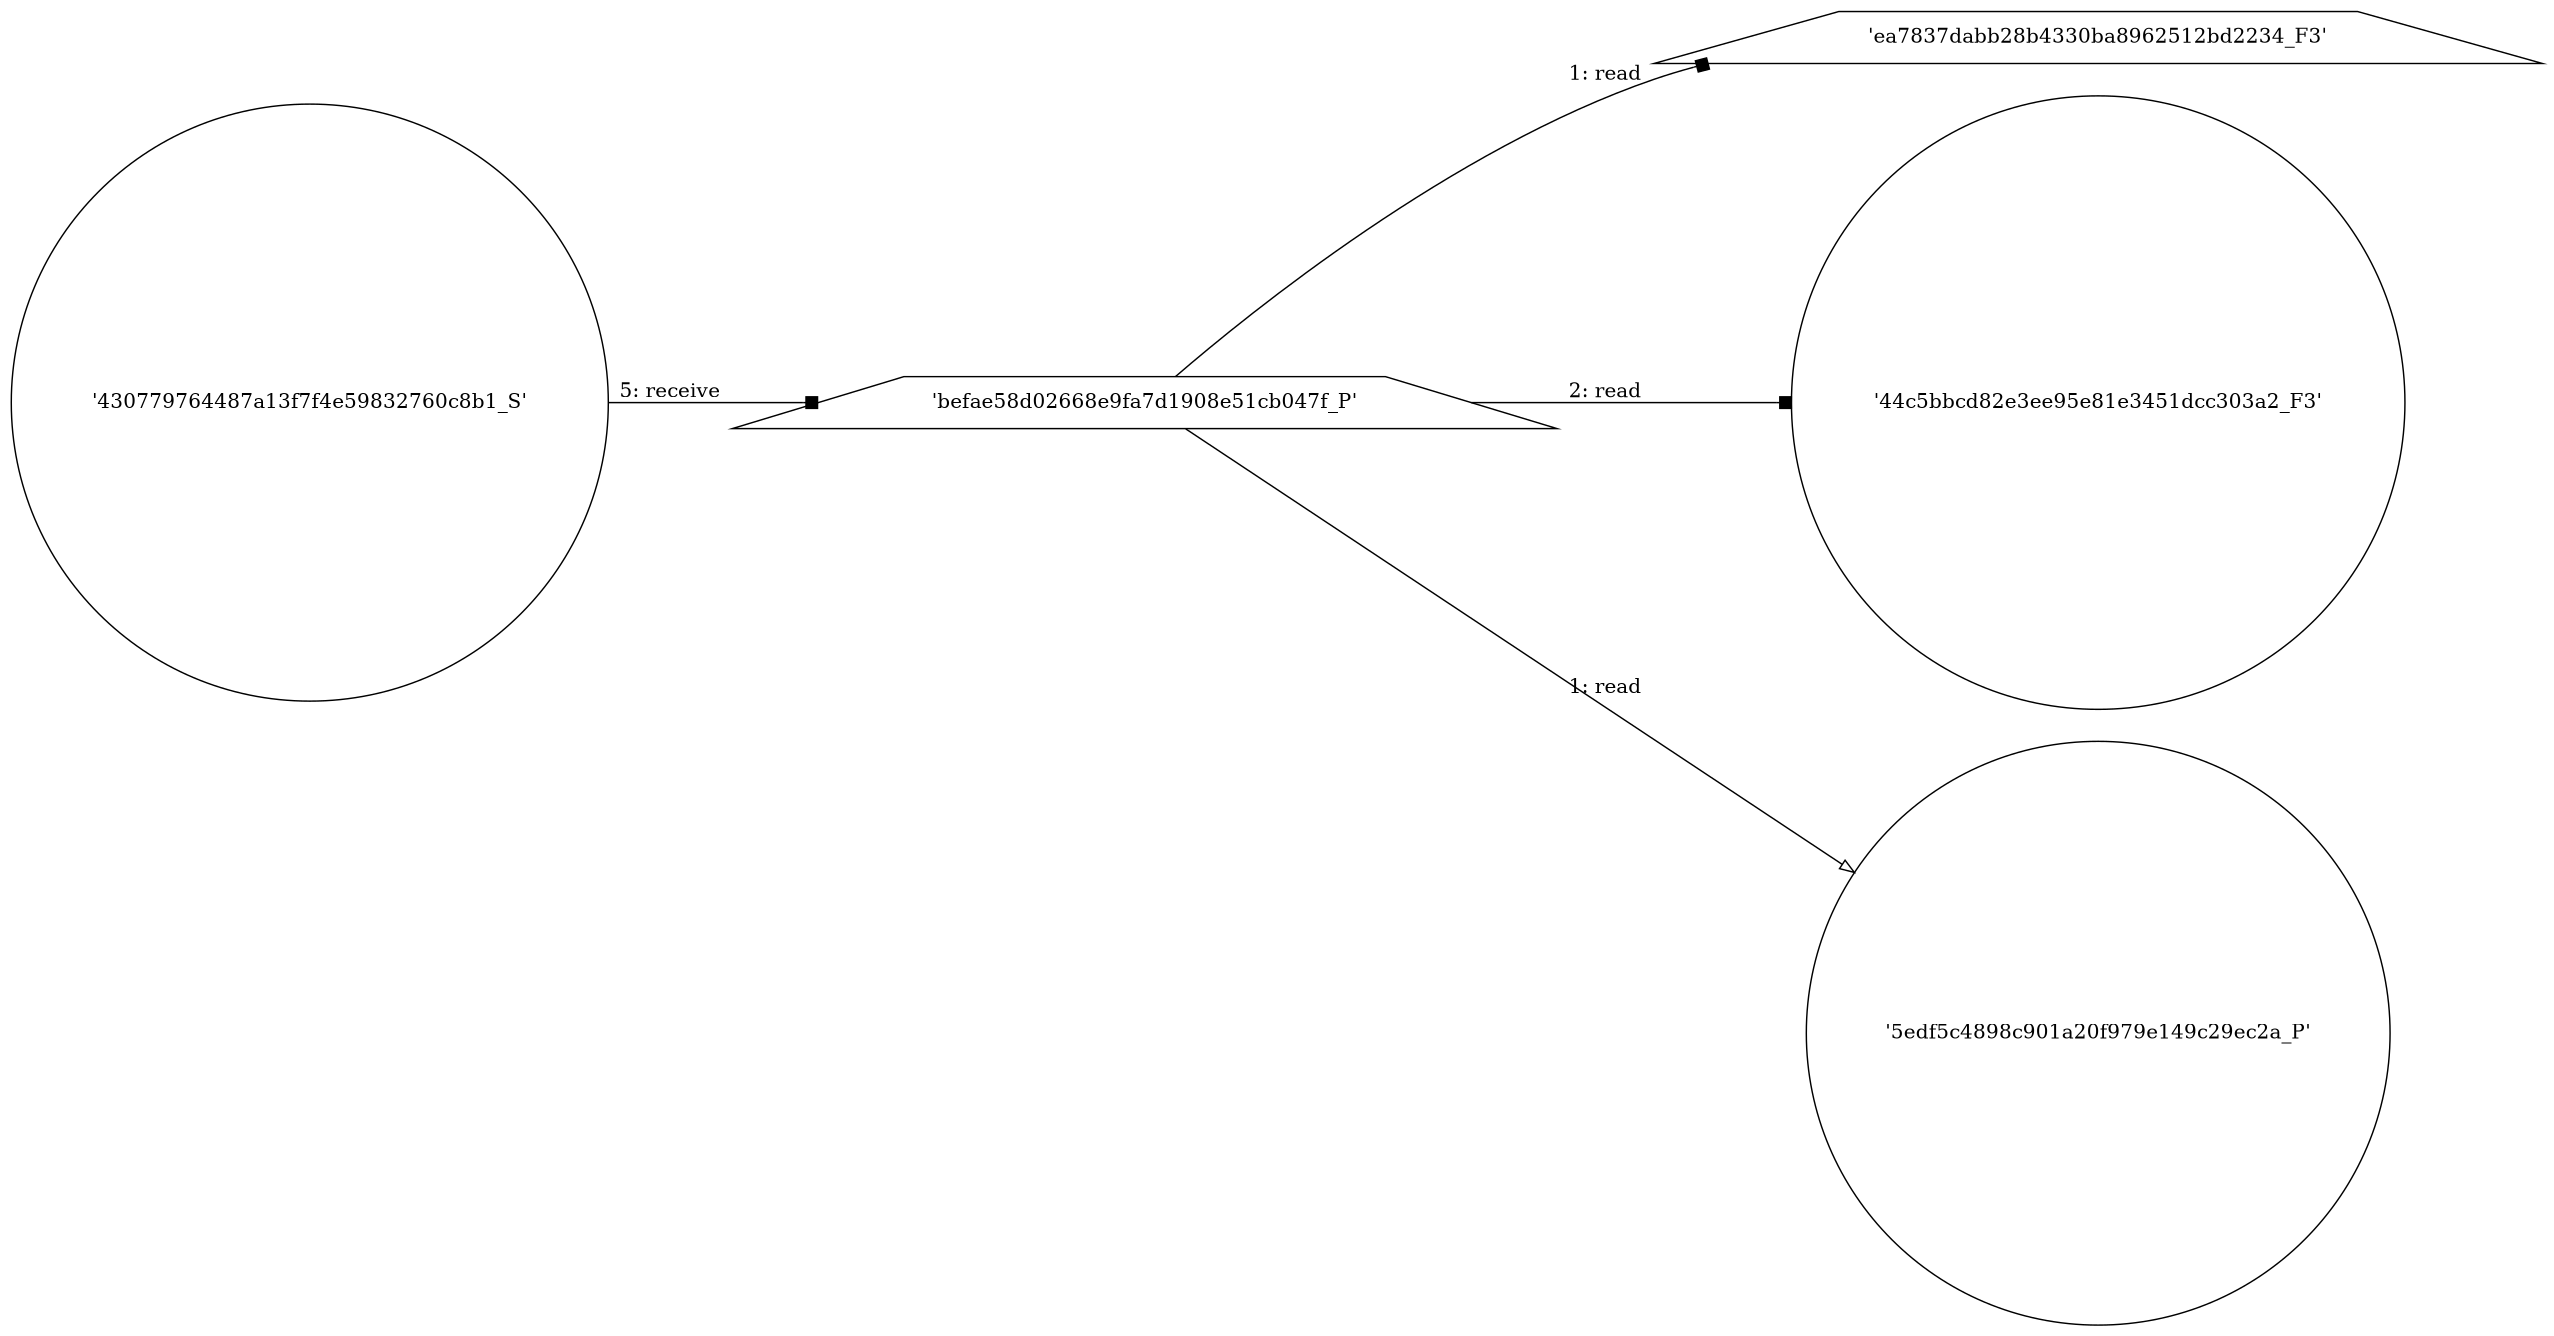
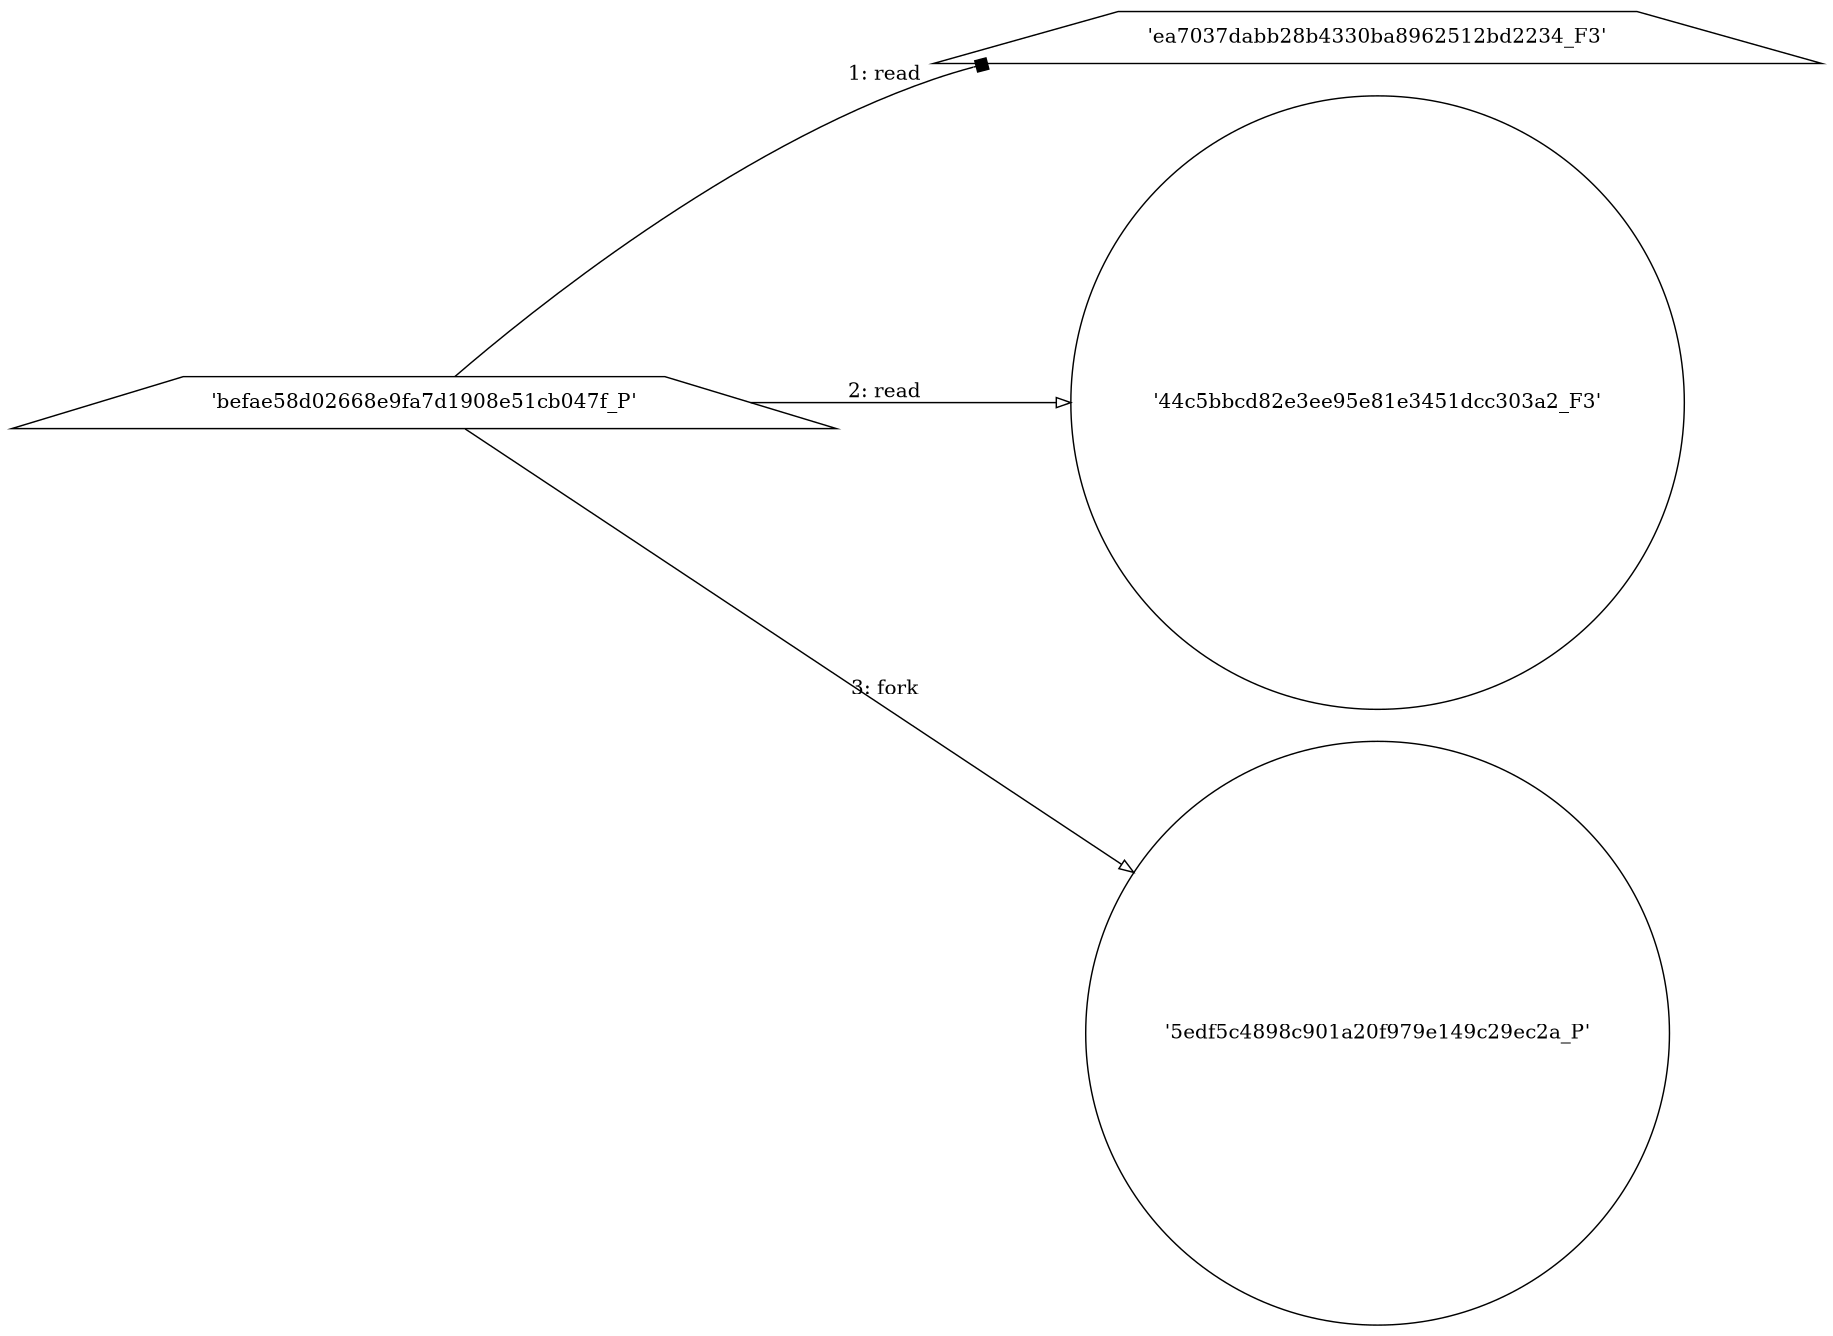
node "'ea7837dabb28b4330ba8962512bd2234_F3'": label "'ea7837dabb28b4330ba8962512bd2234_F3'" -> "'ea7037dabb28b4330ba8962512bd2234_F3'"
node "'430779764487a13f7f4e59832760c8b1_S'": removed
edge "'befae58d02668e9fa7d1908e51cb047f_P'" -> "'44c5bbcd82e3ee95e81e3451dcc303a2_F3'": arrowhead box -> onormal
edge "'befae58d02668e9fa7d1908e51cb047f_P'" -> "'5edf5c4898c901a20f979e149c29ec2a_P'": label "1: read" -> "3: fork"
